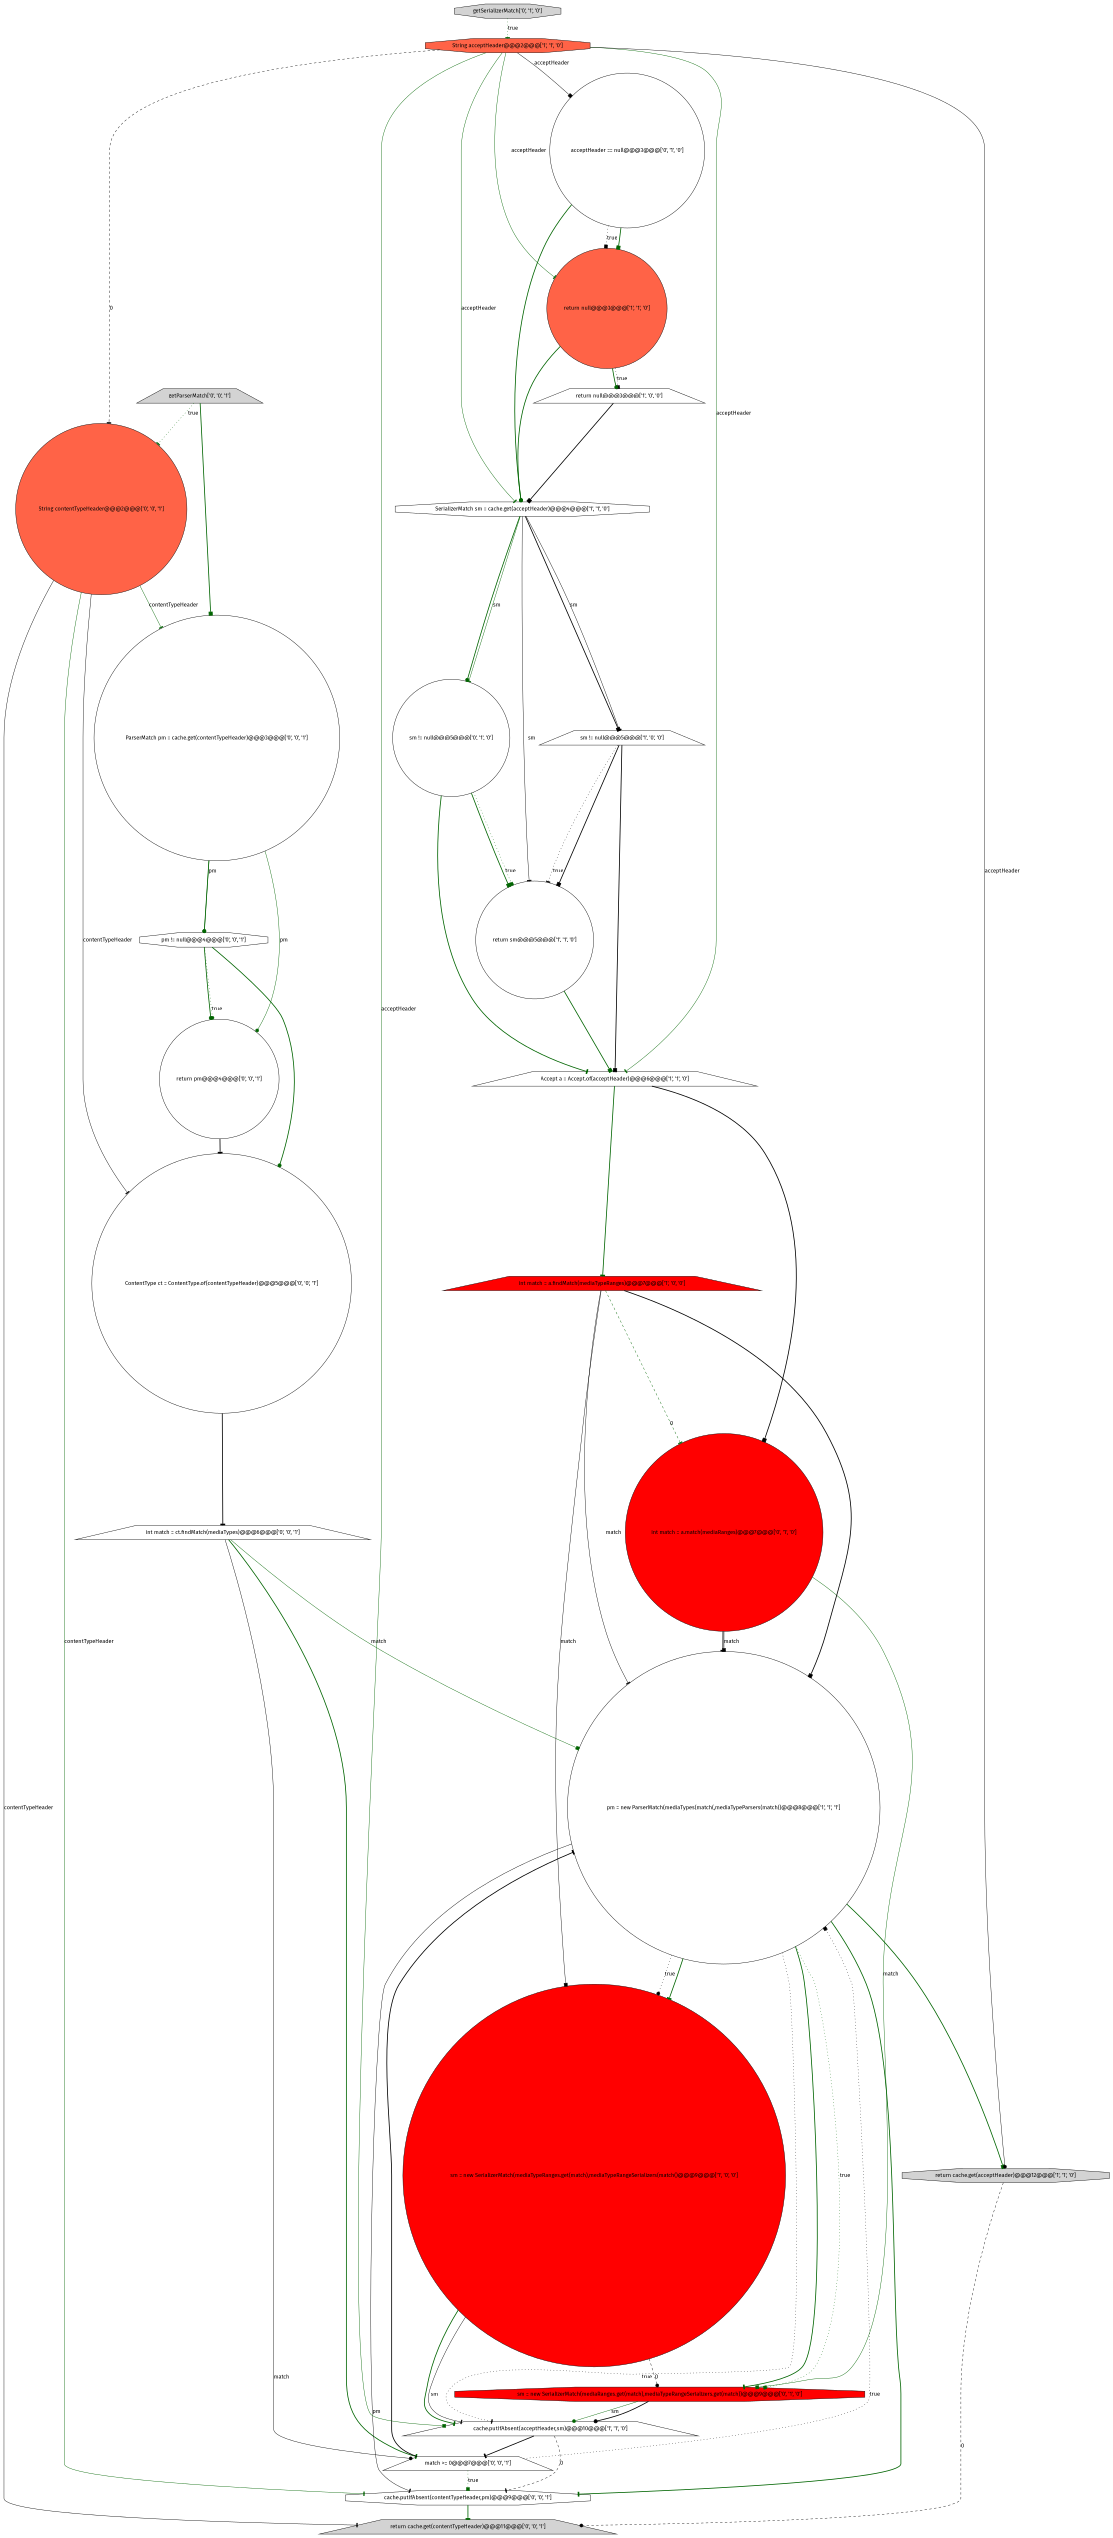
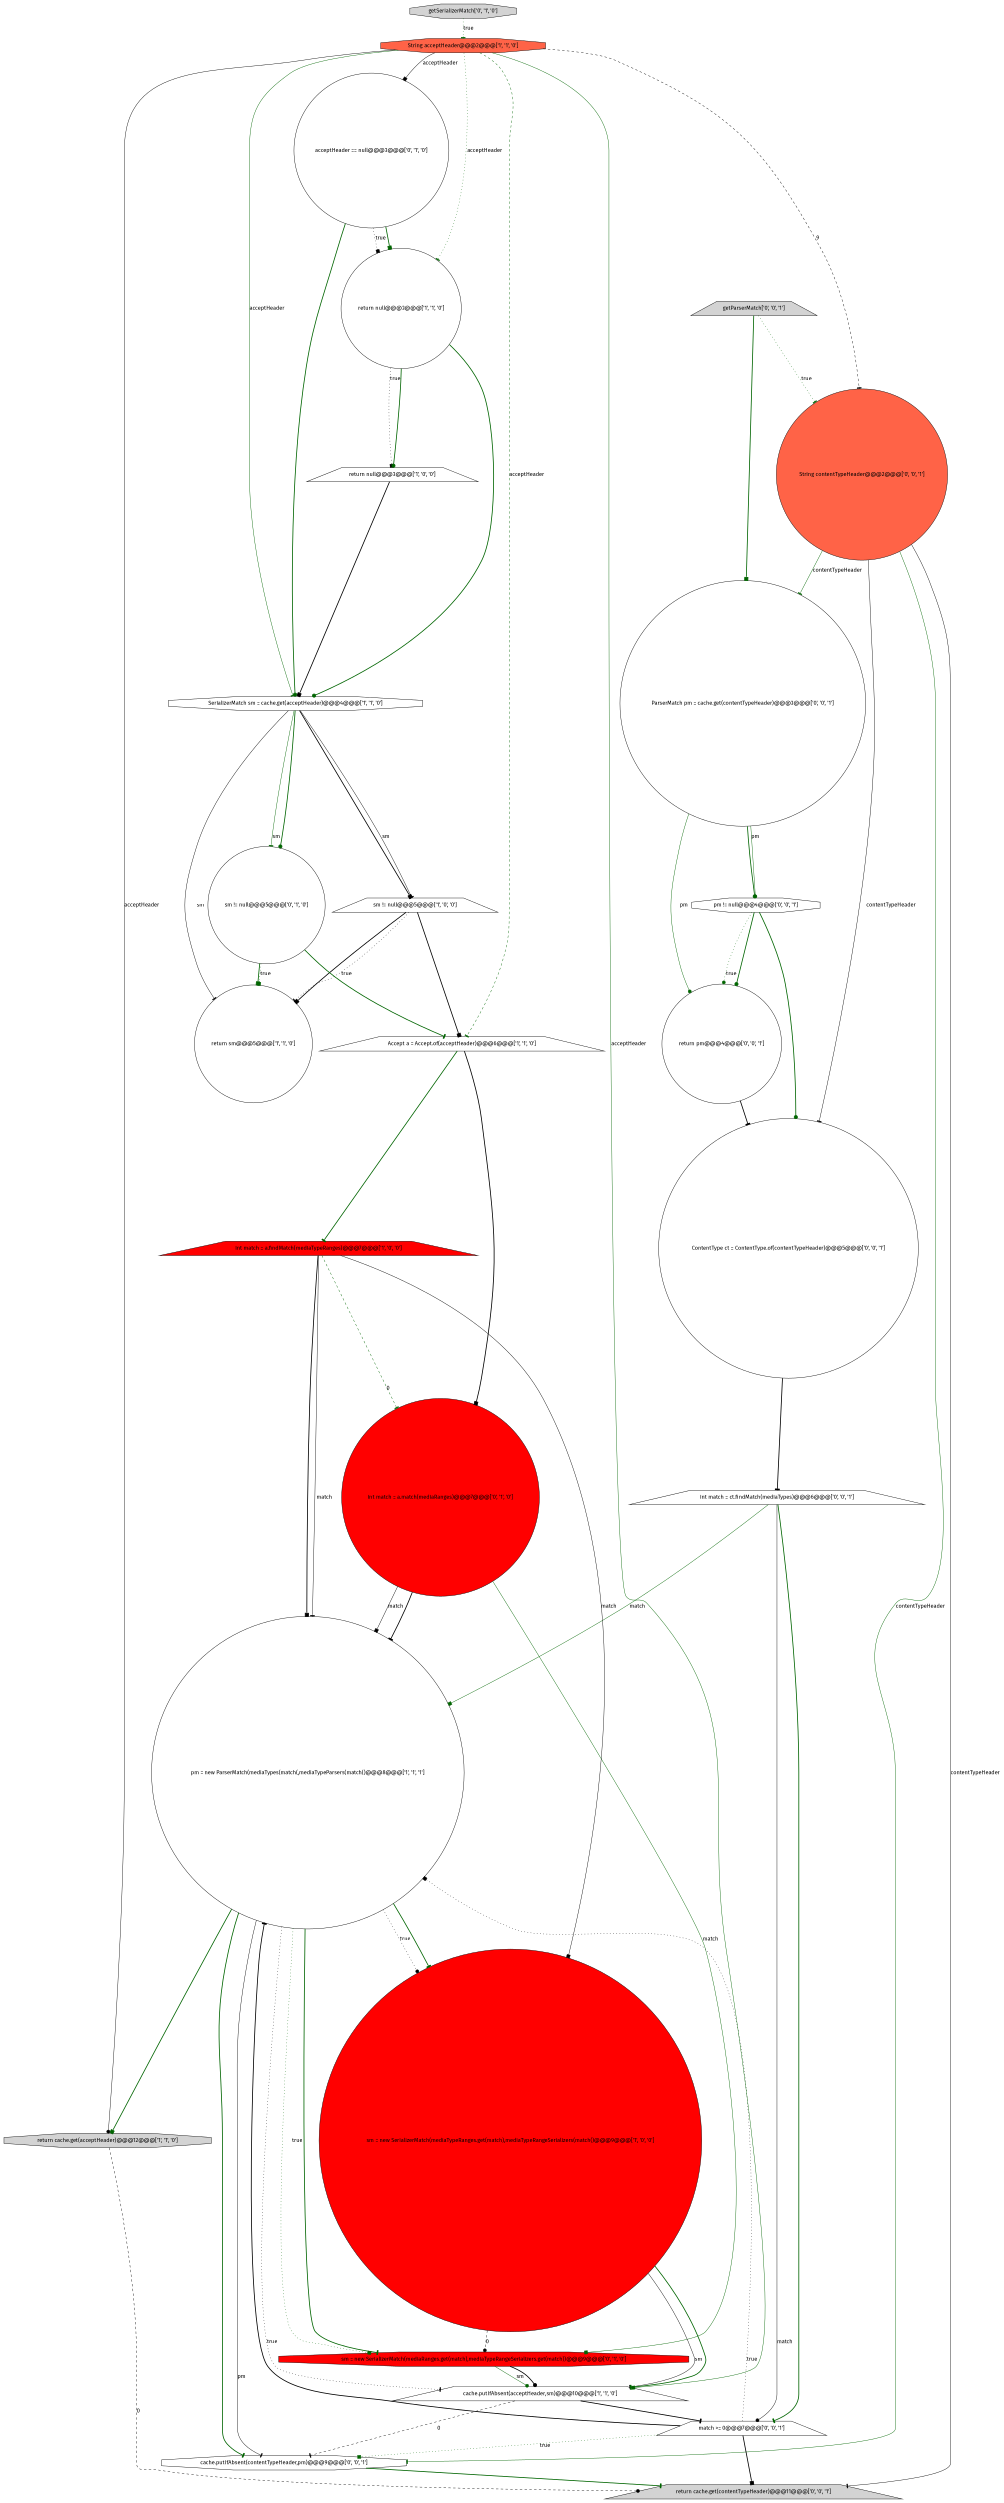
edge "String acceptHeader@@@2@@@['1', '1', '0']" -> "return null@@@3@@@['1', '1', '0']": style solid -> dotted
edge "String acceptHeader@@@2@@@['1', '1', '0']" -> "String contentTypeHeader@@@2@@@['0', '0', '1']": label "0" -> "9"
node "return null@@@3@@@['1', '1', '0']": fillcolor tomato -> white
edge "String acceptHeader@@@2@@@['1', '1', '0']" -> "Accept a = Accept.of(acceptHeader)@@@6@@@['1', '1', '0']": style solid -> dashed
edge "return sm@@@5@@@['1', '1', '0']" -> "Accept a = Accept.of(acceptHeader)@@@6@@@['1', '1', '0']": removed
edge "match >= 0@@@7@@@['0', '0', '1']" -> "return cache.get(contentTypeHeader)@@@11@@@['0', '0', '1']": added
